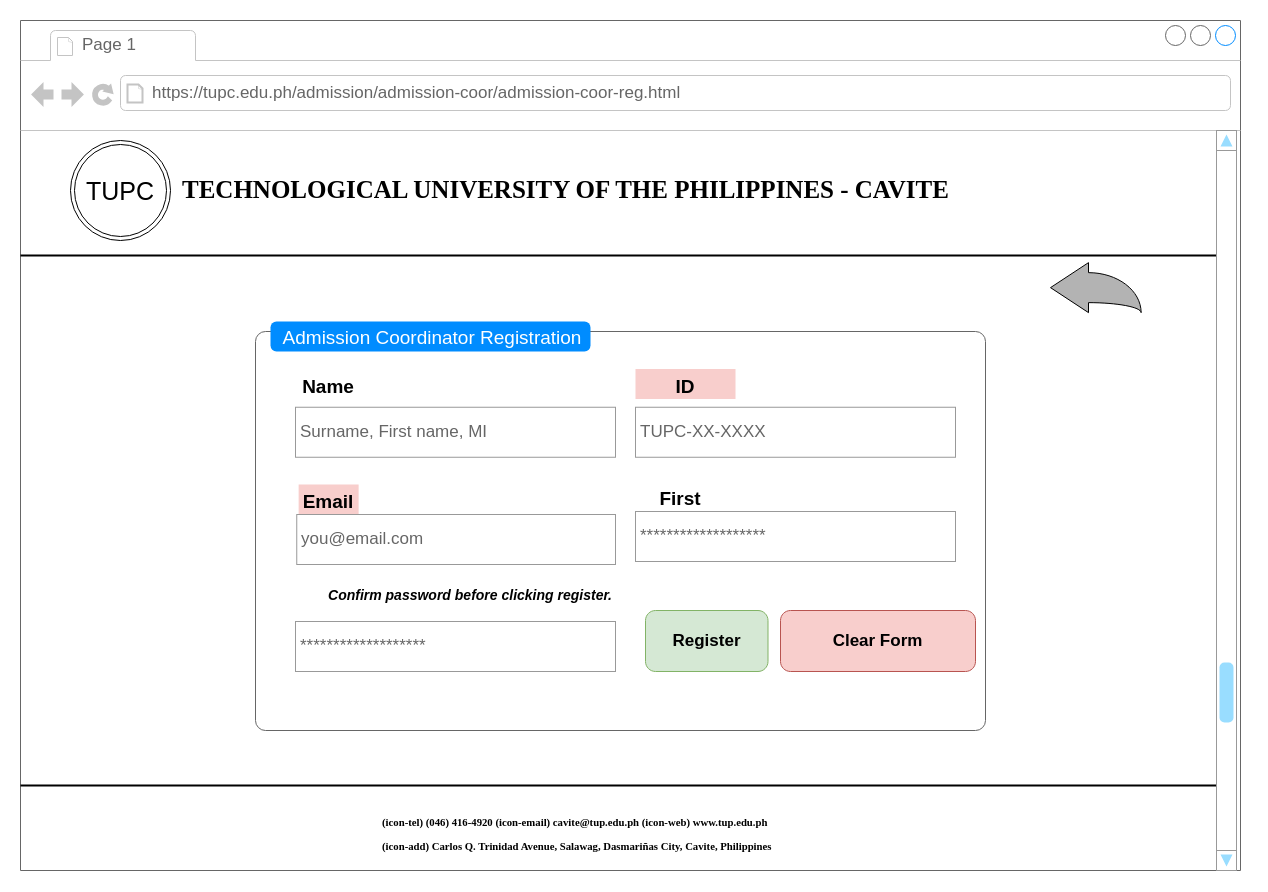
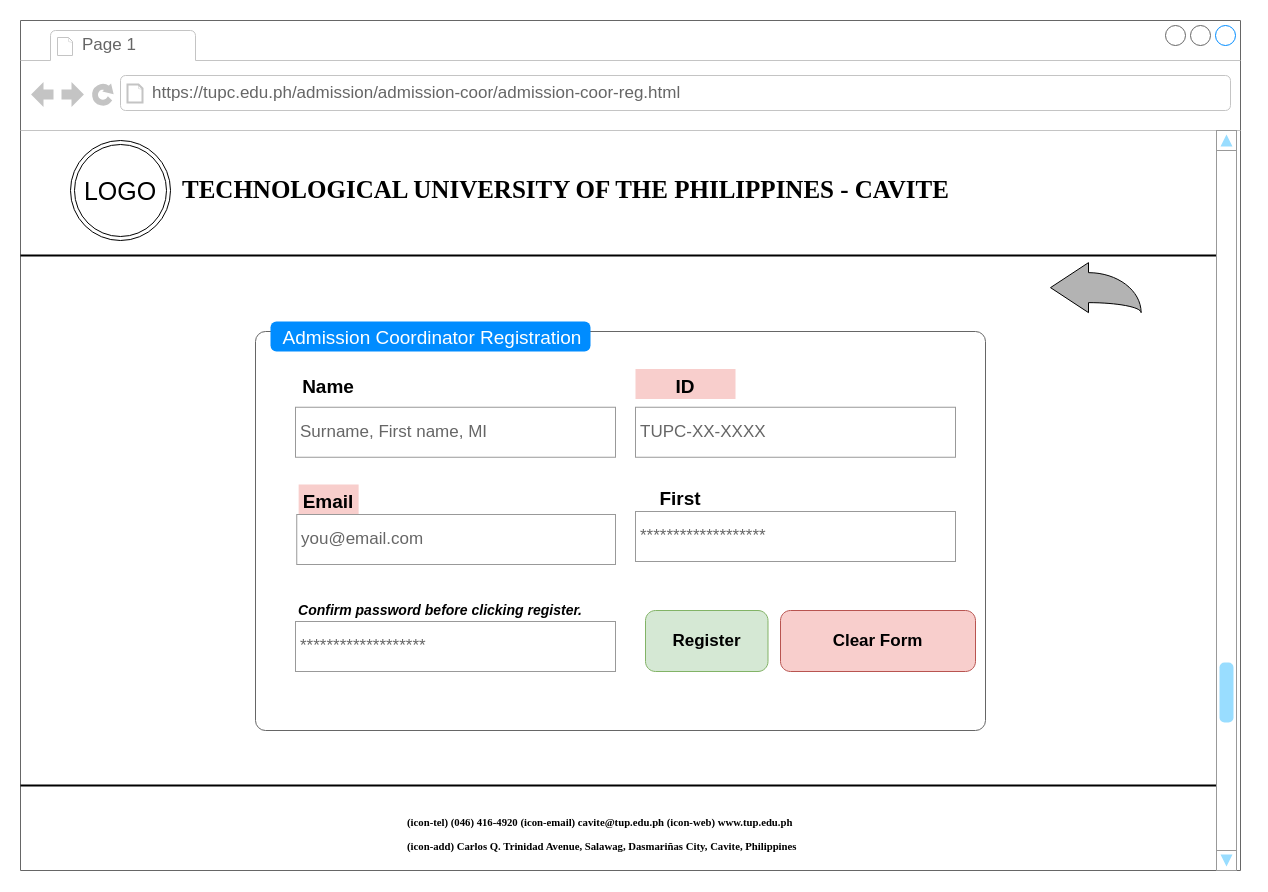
node "TUPC": label "TUPC" -> "LOGO"
node "Confirm password before clicking register.": moved (471, 592) -> (441, 607)
node "(icon-tel) (046) 416-4920 (icon-email) cavite@tup.edu.ph (icon-web) www.tup.edu.ph (icon-add) Carlos Q. Trinidad Avenue, Salawag, Dasmariñas City, Cavite, Philippines": moved (621, 831) -> (646, 831)
